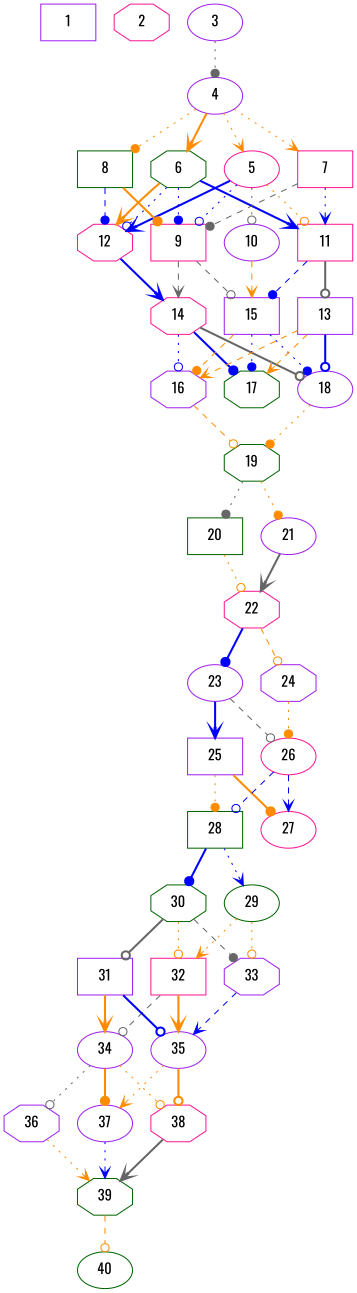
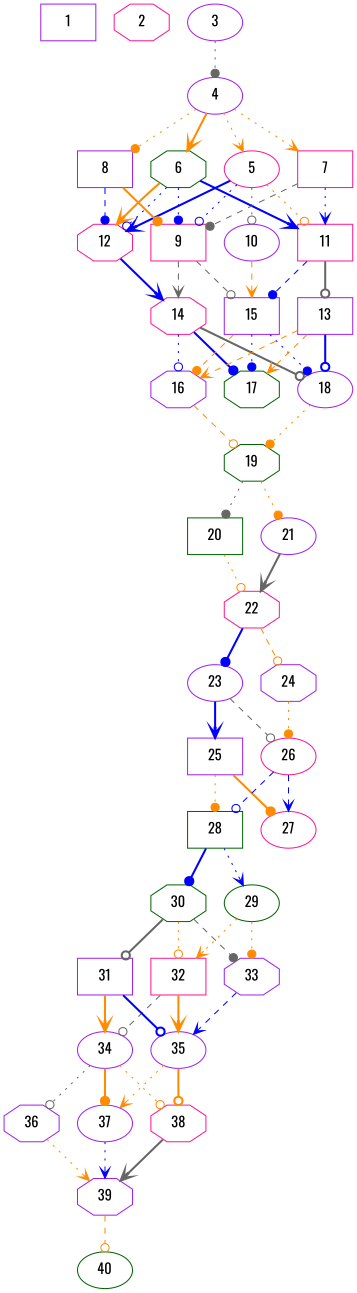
node "8": color darkgreen -> purple
edge "29" -> "33": arrowhead odot -> dot
node "39": color darkgreen -> purple
